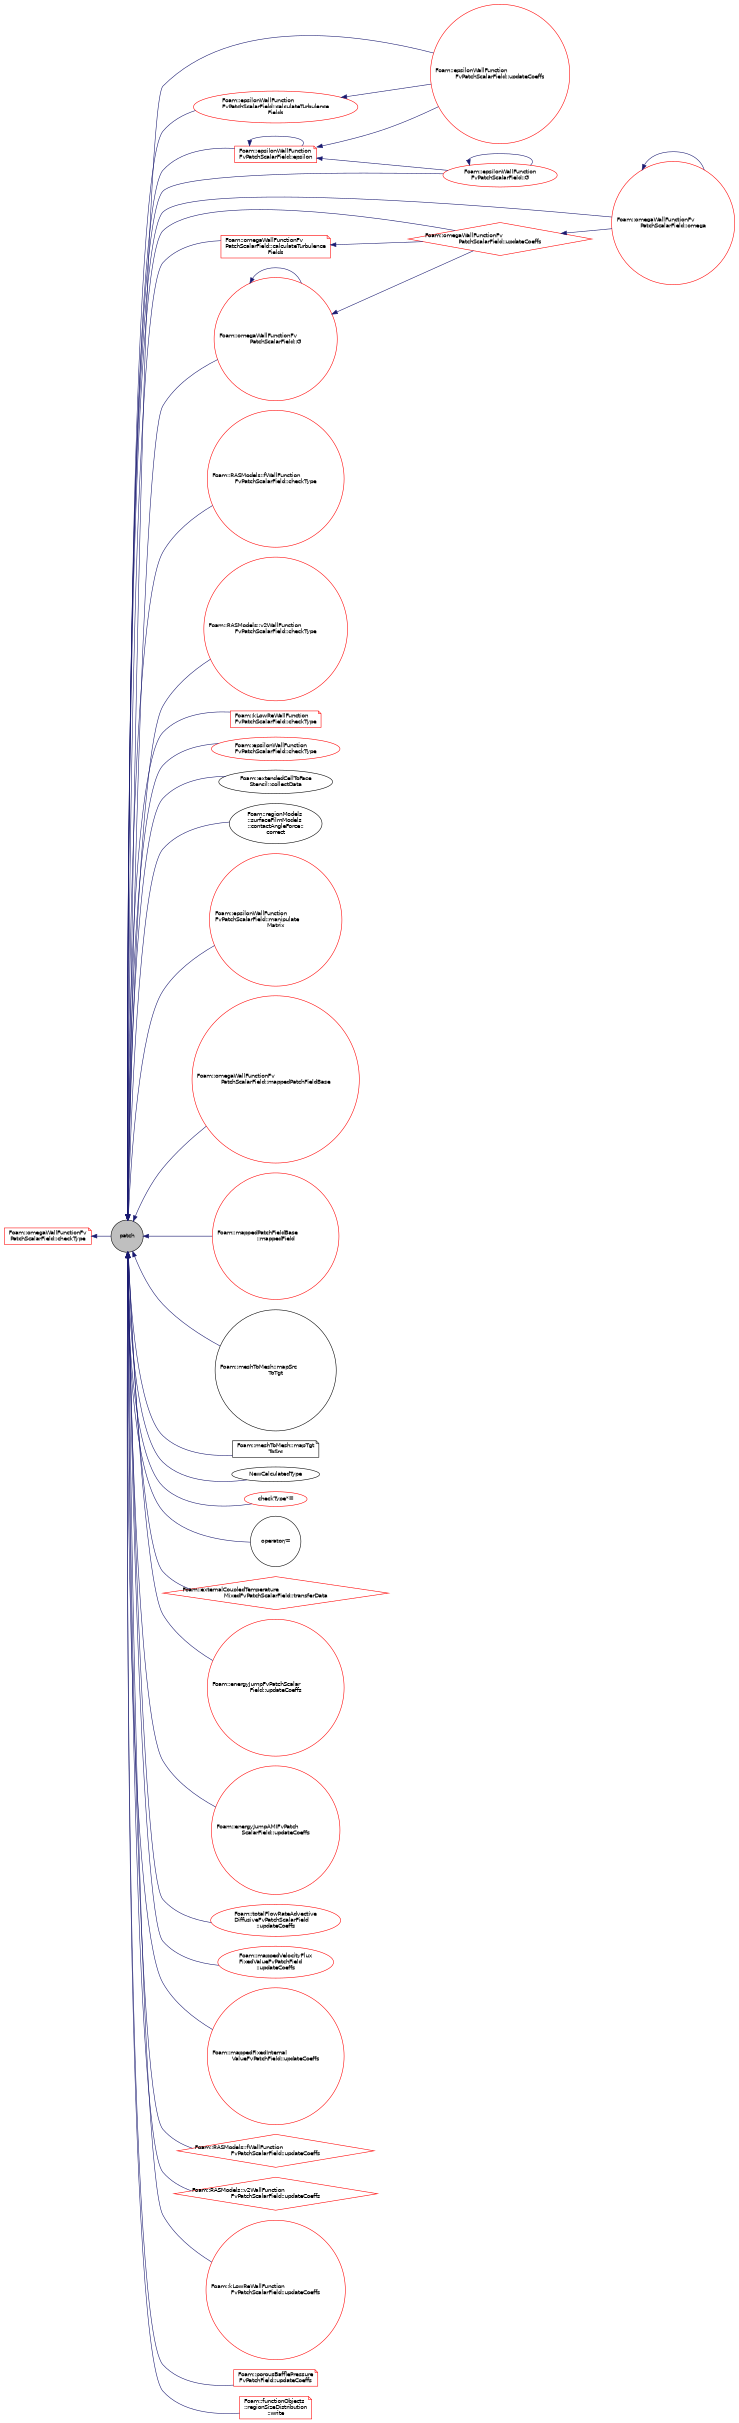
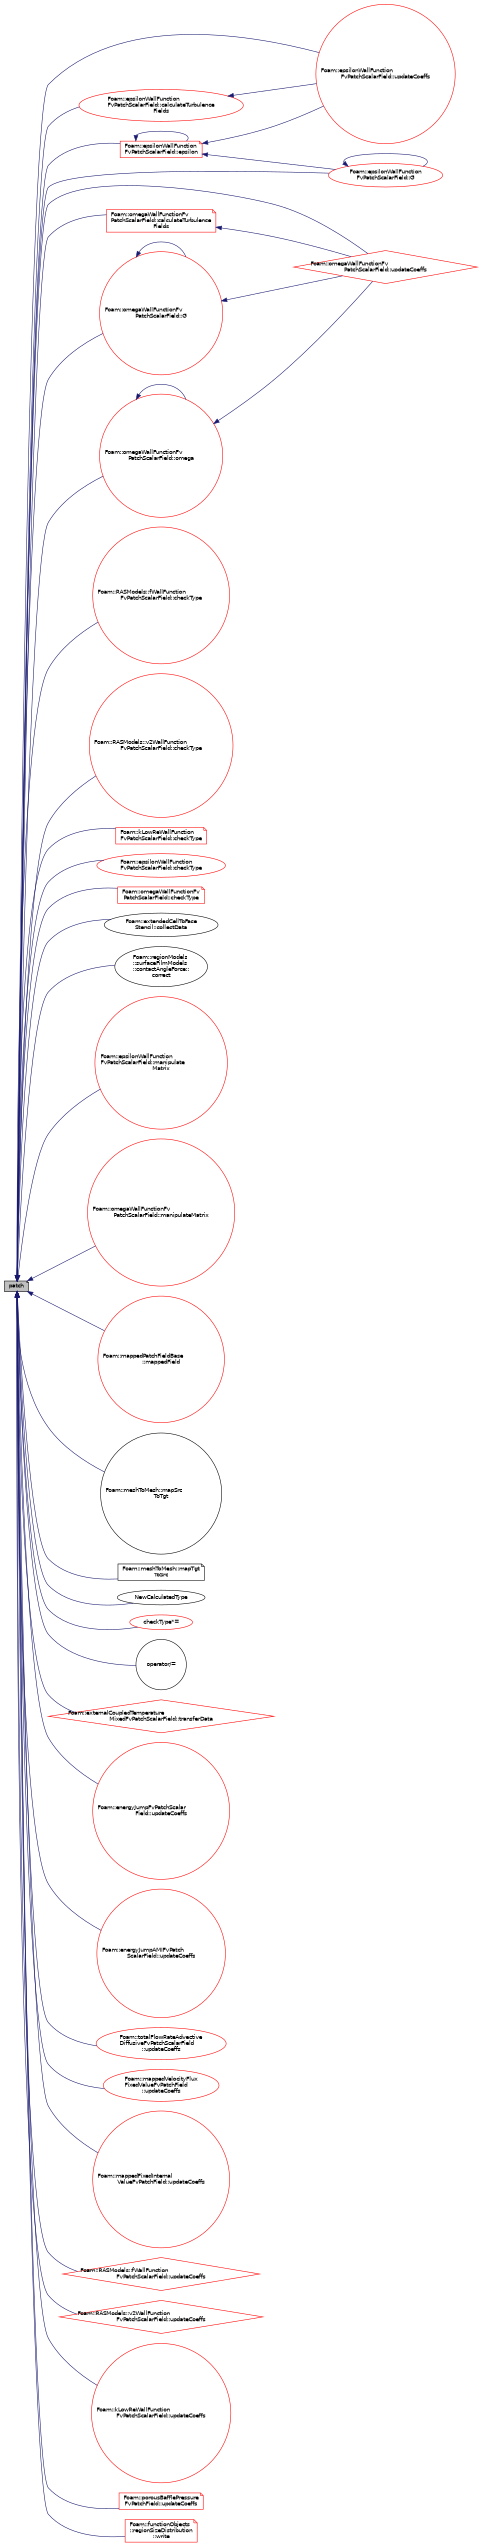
edge "Foam::omegaWallFunctionFv PatchScalarField::omega" -> "Foam::omegaWallFunctionFv PatchScalarField::updateCoeffs": reversed
node "Foam::omegaWallFunctionFv PatchScalarField::mappedPatchFieldBase": label "Foam::omegaWallFunctionFv PatchScalarField::mappedPatchFieldBase" -> "Foam::omegaWallFunctionFv PatchScalarField::manipulateMatrix"
edge "patch" -> "Foam::omegaWallFunctionFv PatchScalarField::checkType": reversed
node "patch": shape circle -> note
